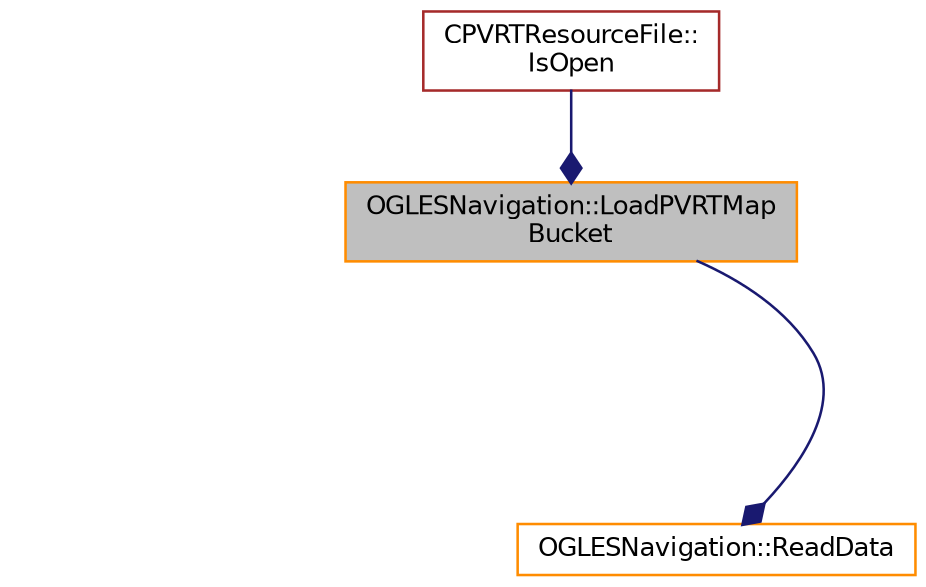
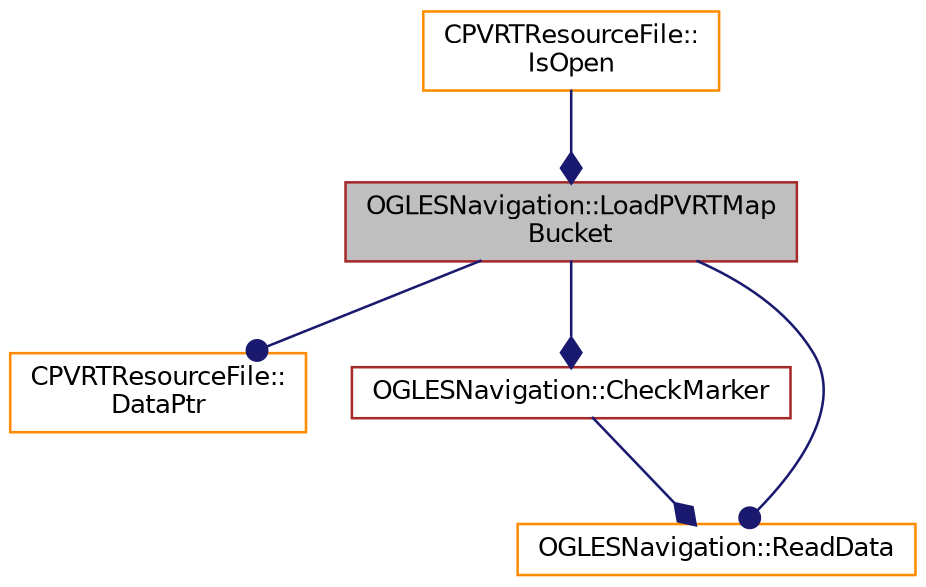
node "CPVRTResourceFile:: IsOpen": color brown -> darkorange
node "OGLESNavigation::LoadPVRTMap Bucket": color darkorange -> brown
edge "OGLESNavigation::LoadPVRTMap Bucket" -> "OGLESNavigation::ReadData": arrowhead diamond -> dot
node "CPVRTResourceFile:: DataPtr": added
node "OGLESNavigation::CheckMarker": added
